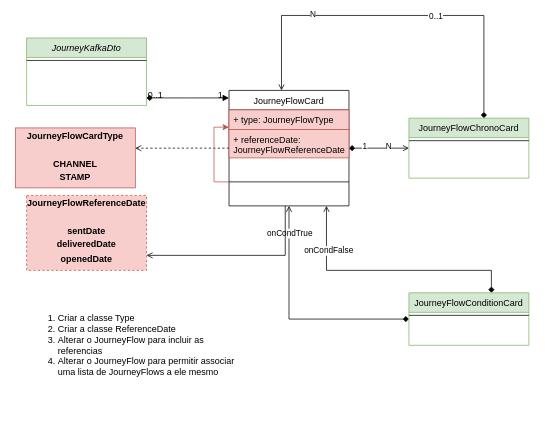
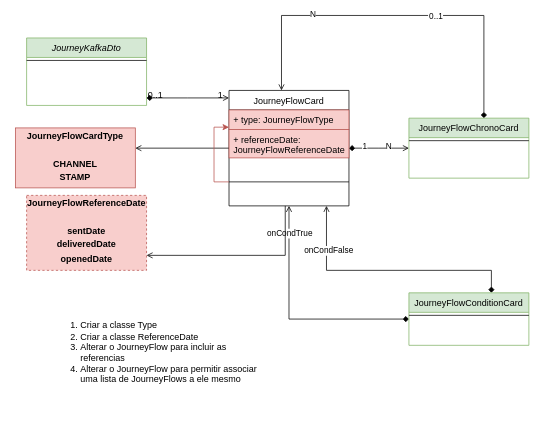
edge "JourneyKafkaDto" -- "JourneyFlowCard": arrowhead block -> open
edge "JourneyFlowCard" -> "JourneyFlowCardType CHANNEL STAMP": style dashed -> solid
node "Criar a classe Type Criar a classe ReferenceDate Alterar o JourneyFlow para incluir as referencias Alterar o JourneyFlow para permitir associar uma lista de JourneyFlows a ele mesmo": moved (132, 345) -> (154, 353)
